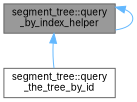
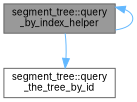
edge "segment_tree::query _the_tree_by_id" -> "segment_tree::query _by_index_helper": reversed
